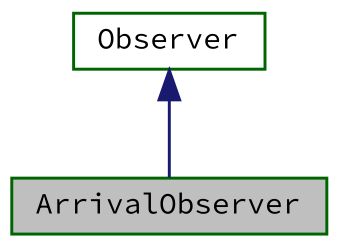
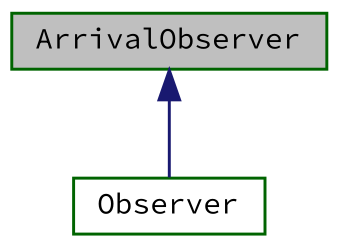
edge "ArrivalObserver" -> "Observer": reversed
